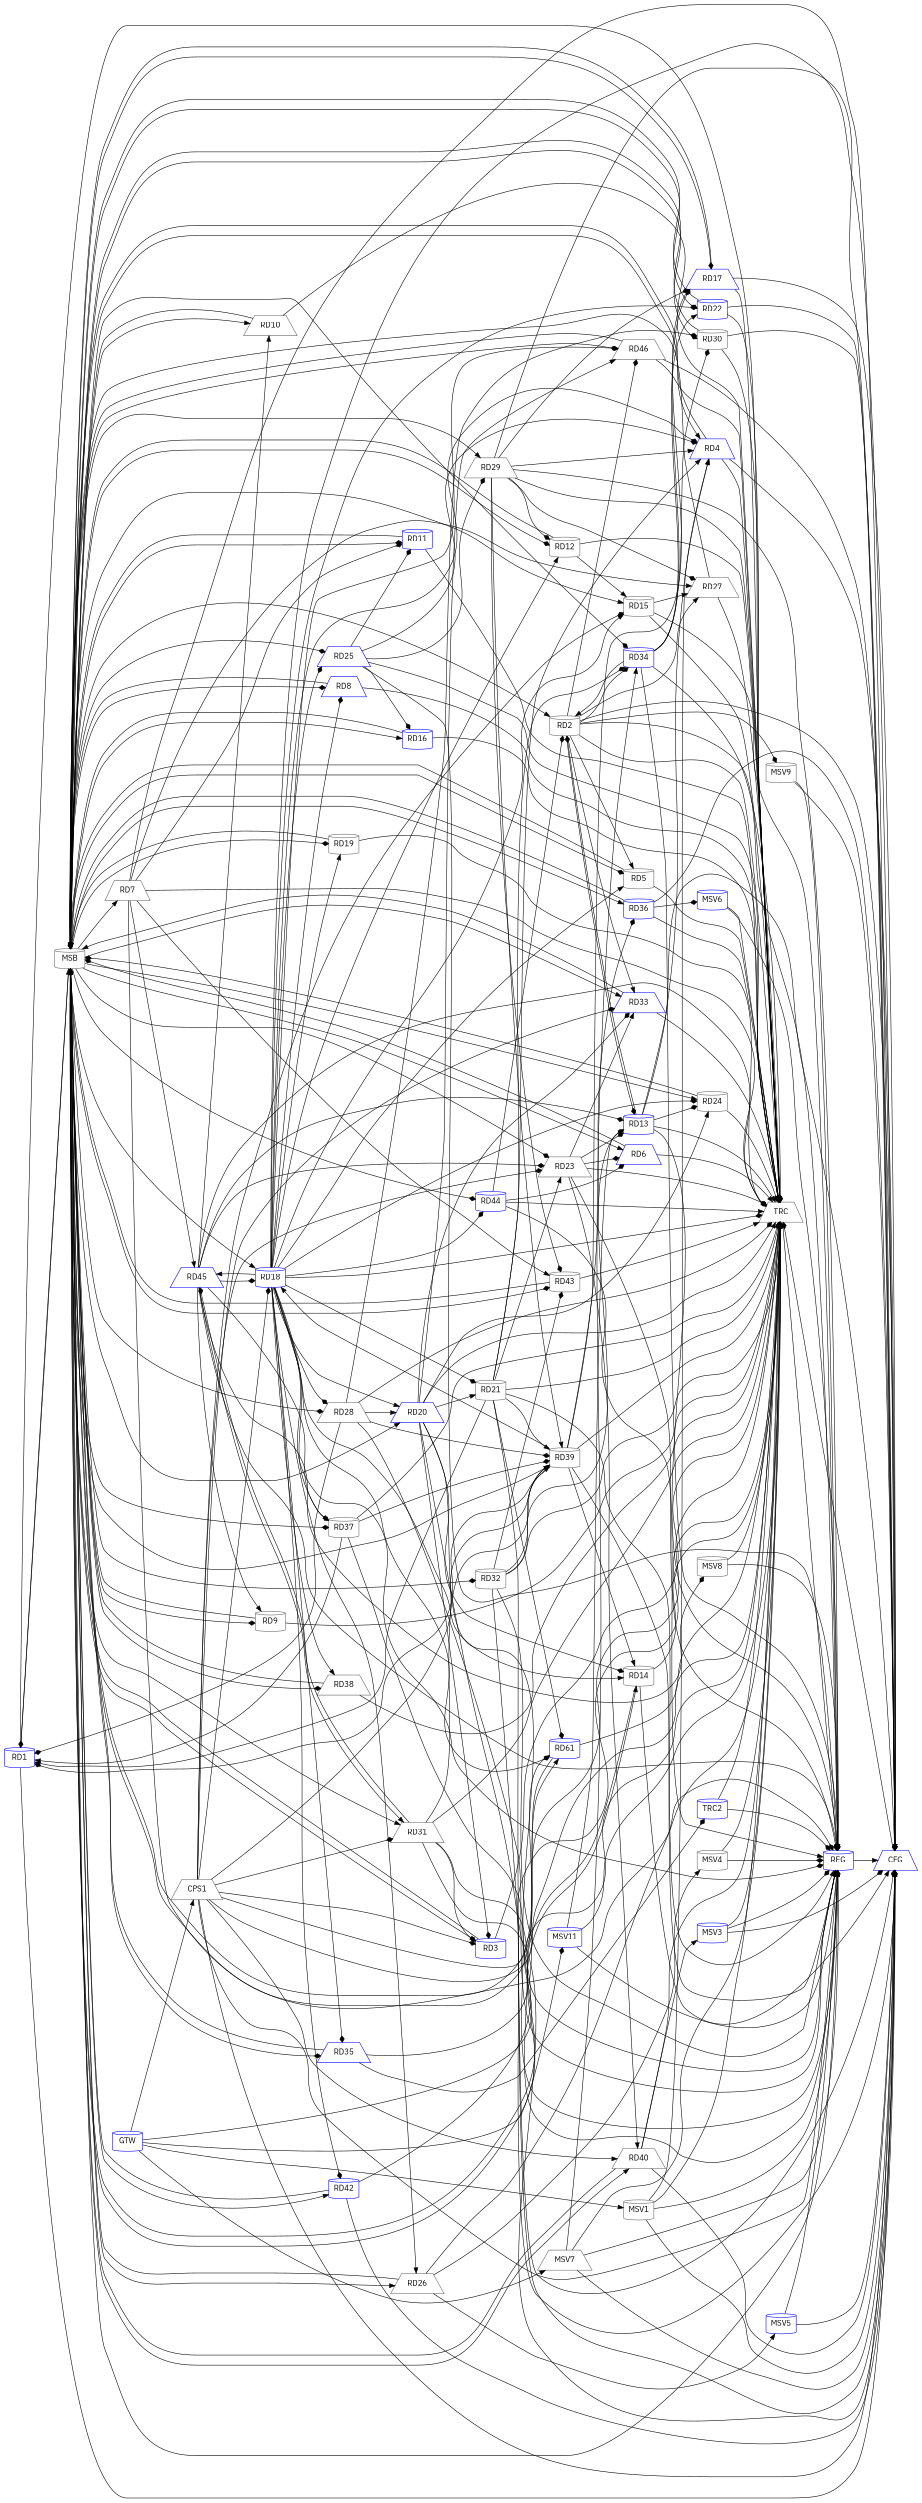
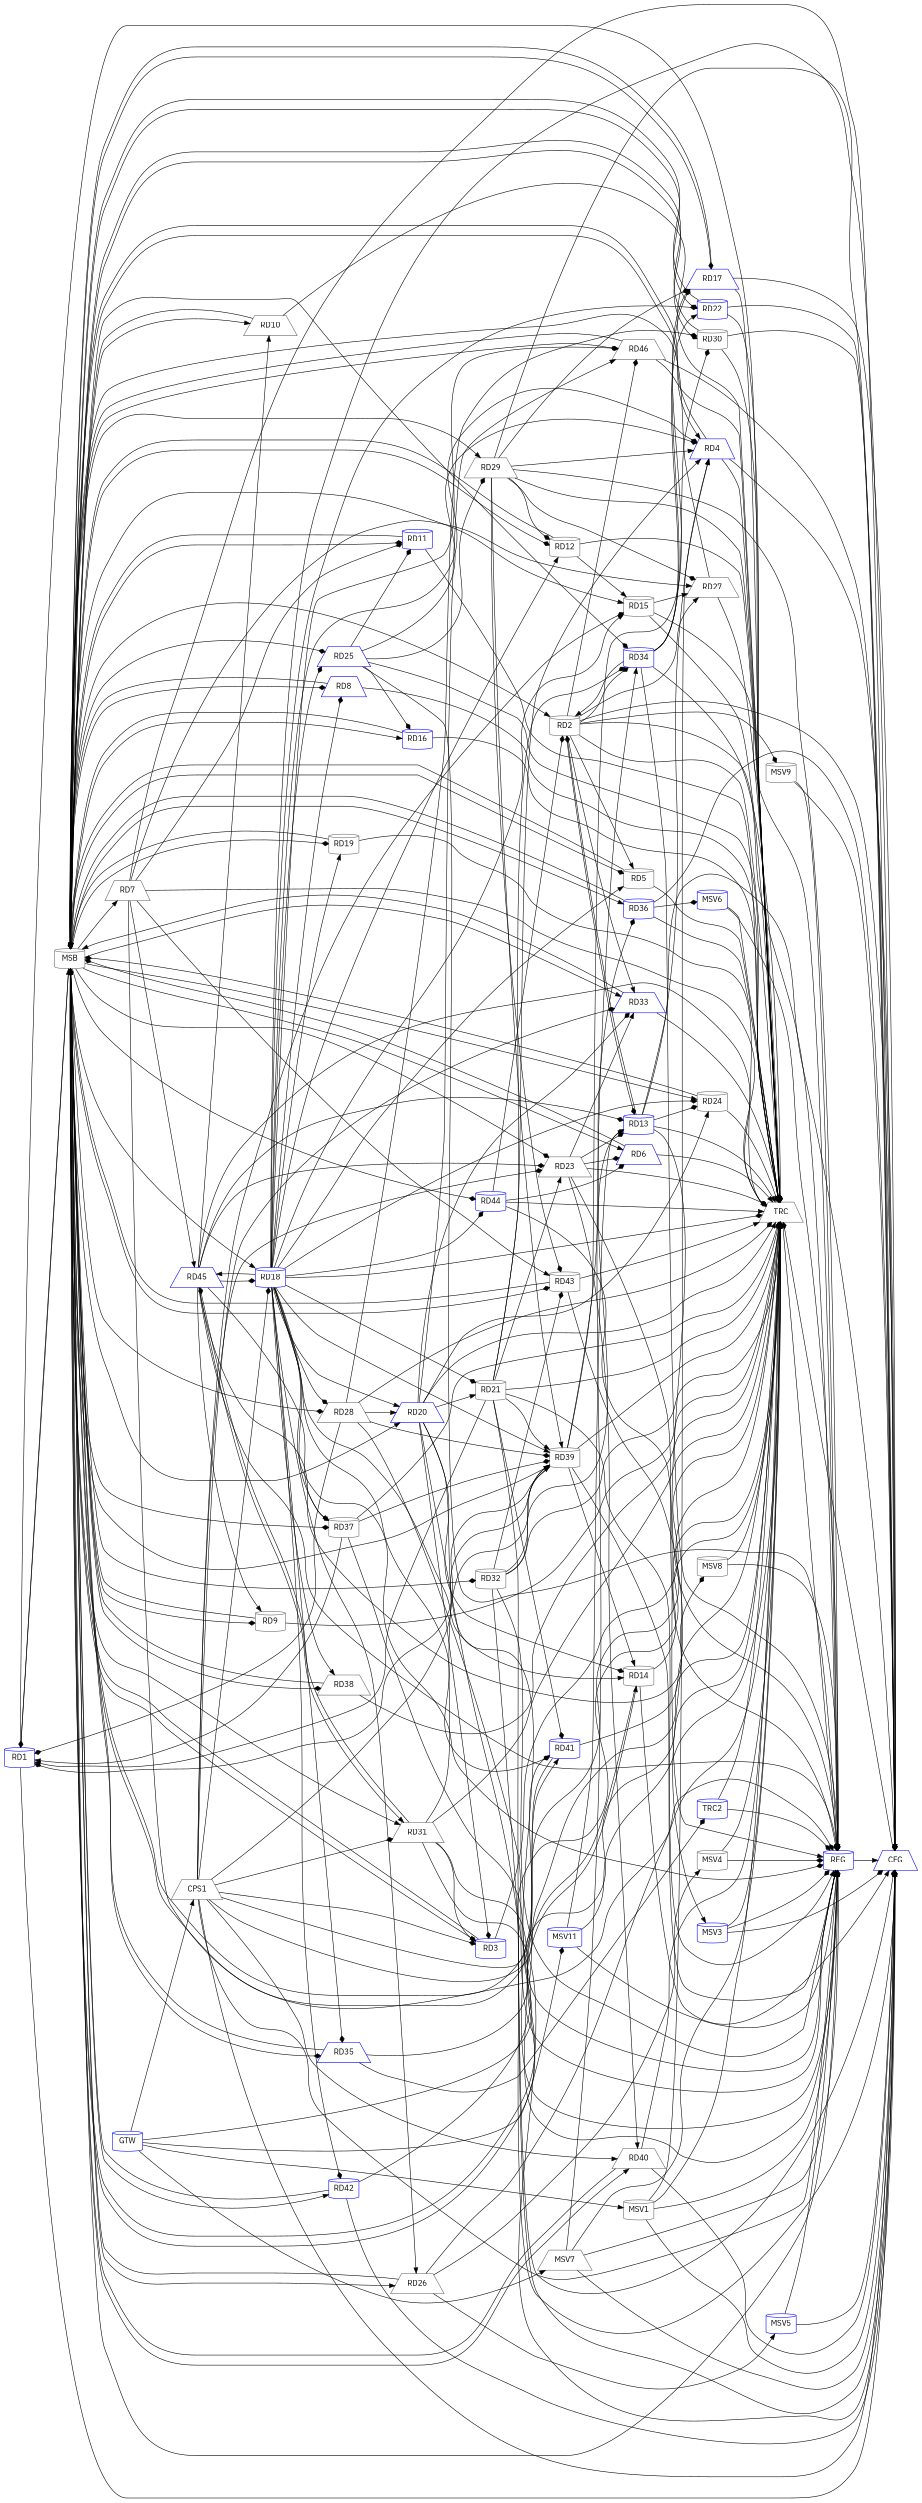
edge "RD39" -> "RD18": reversed
node "RD61": label "RD61" -> "RD41"
edge "RD40" -> "MSV3": now "RD43" -> "MSV3"
